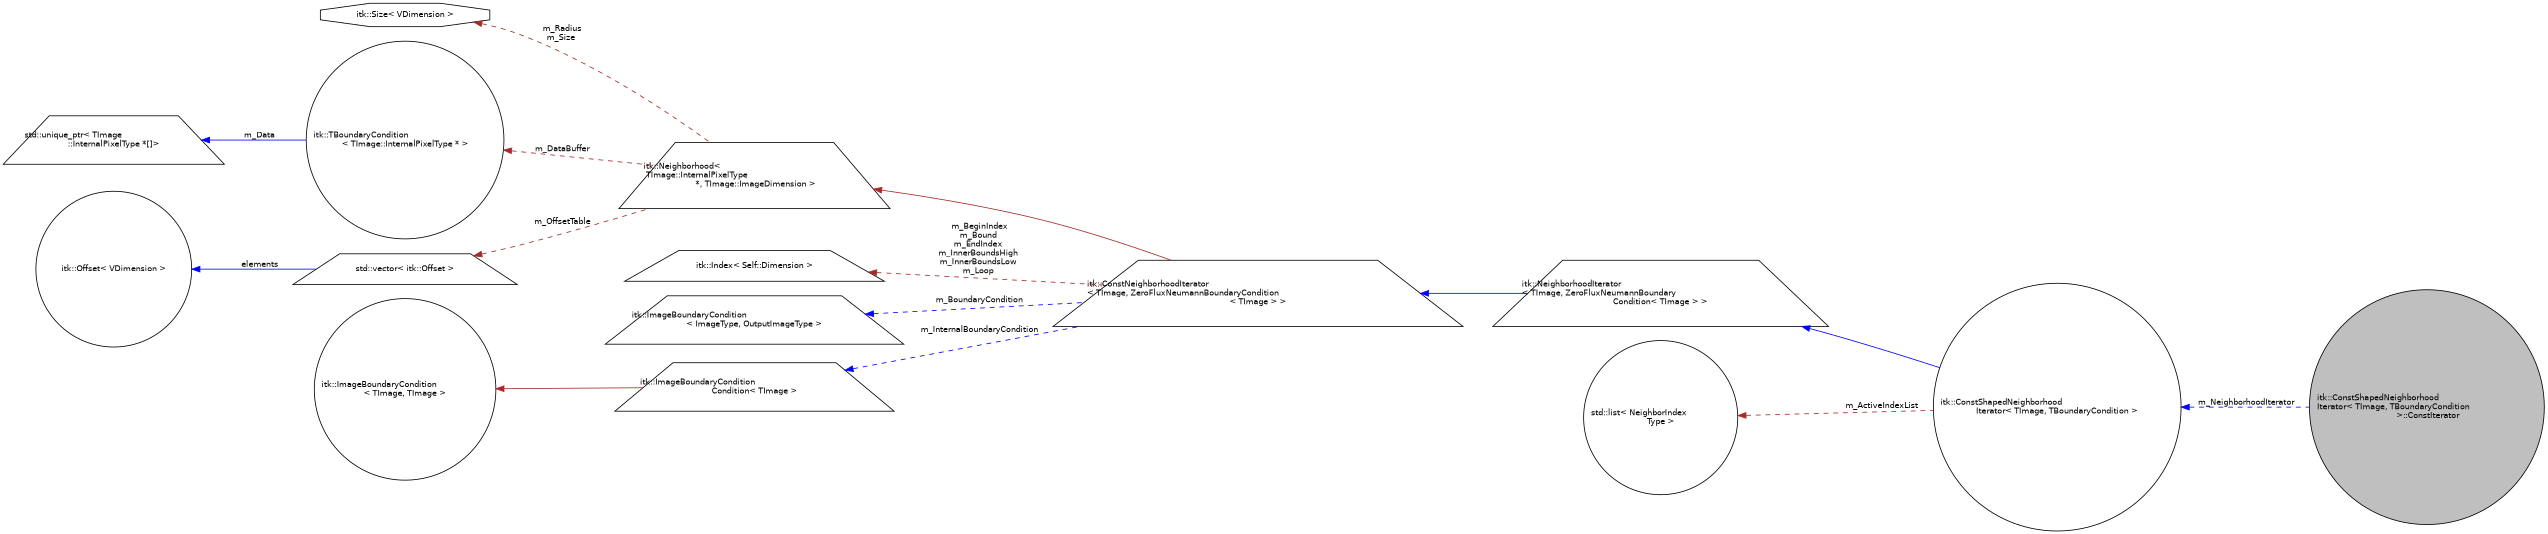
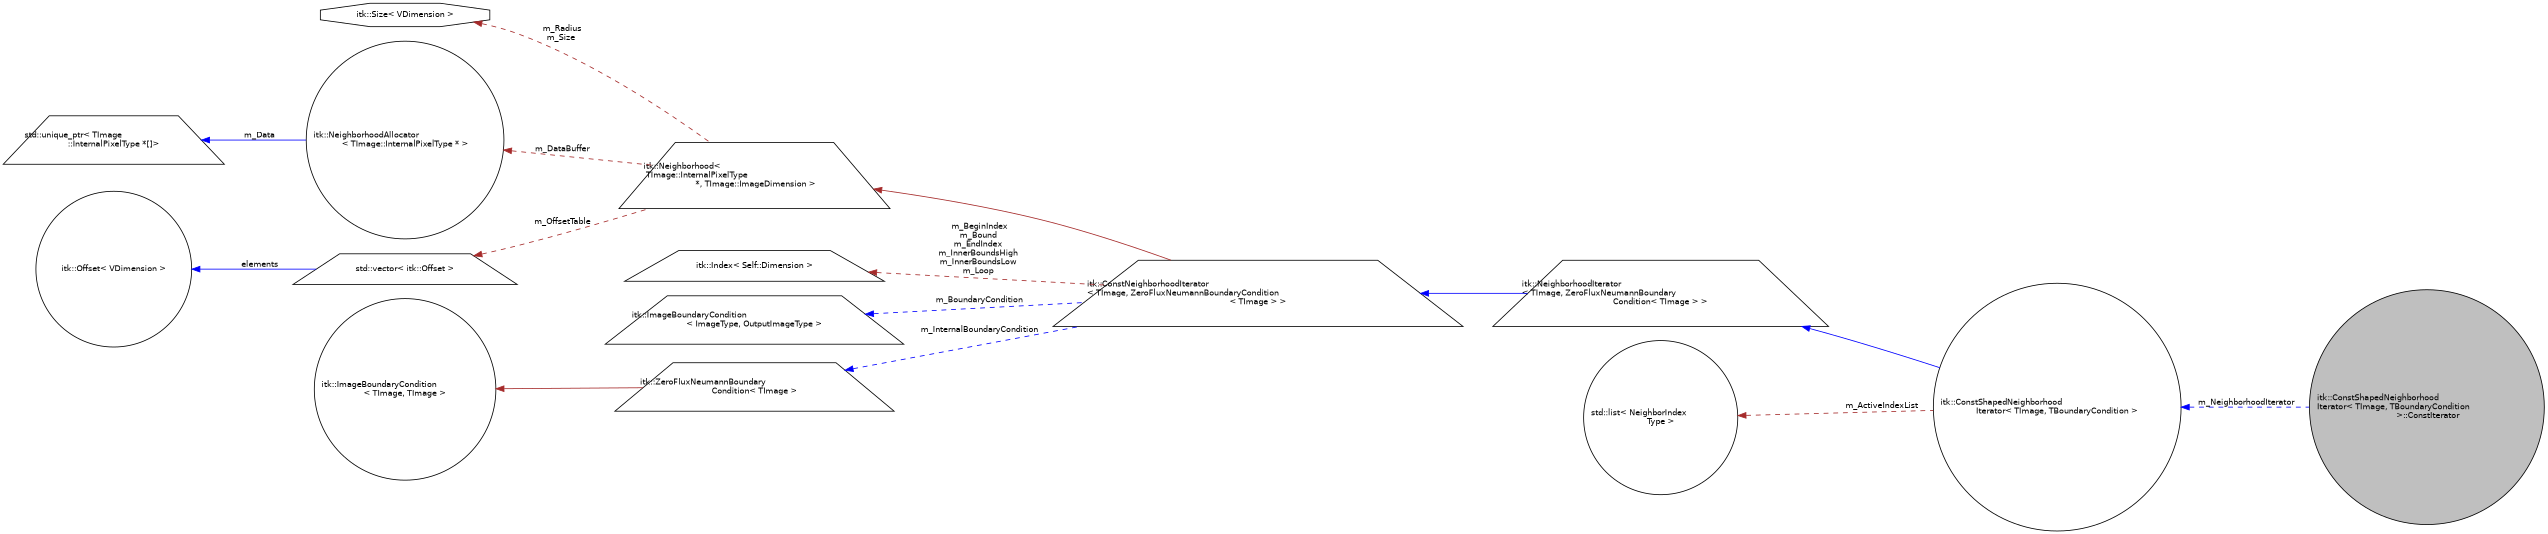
node "itk::TBoundaryCondition < TImage::InternalPixelType * >": label "itk::TBoundaryCondition < TImage::InternalPixelType * >" -> "itk::NeighborhoodAllocator < TImage::InternalPixelType * >"
node "itk::ImageBoundaryCondition Condition< TImage >": label "itk::ImageBoundaryCondition Condition< TImage >" -> "itk::ZeroFluxNeumannBoundary Condition< TImage >"
